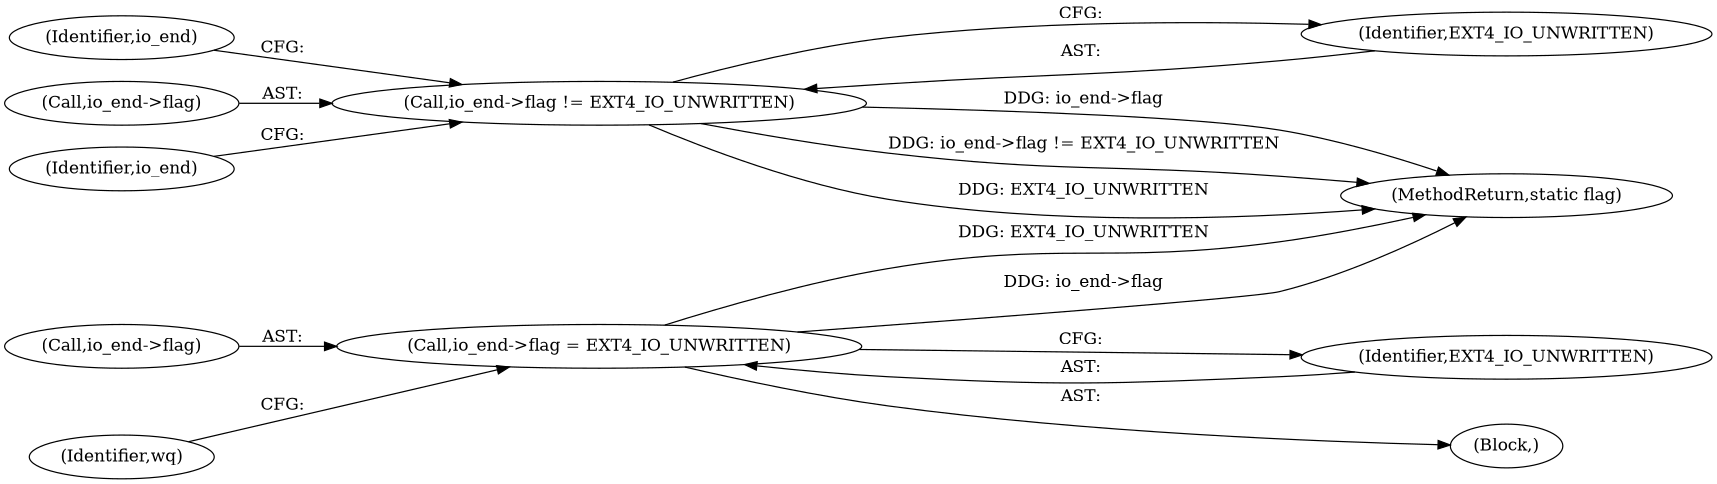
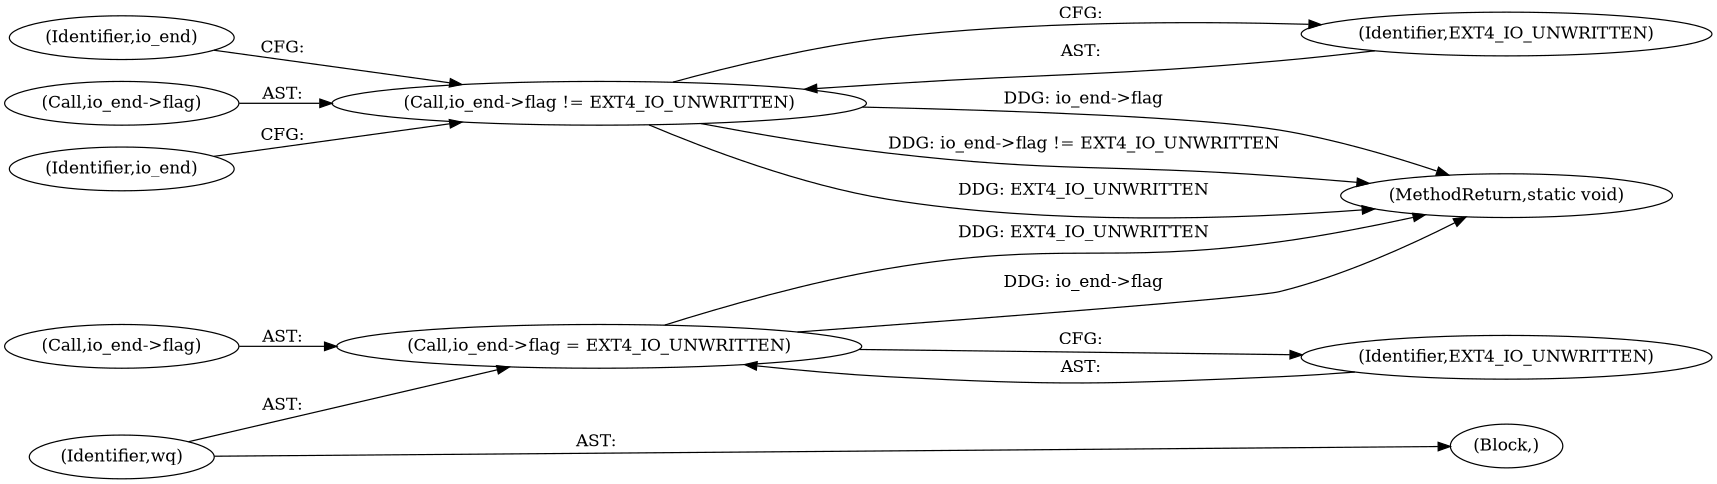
node "(MethodReturn,static flag)": label "(MethodReturn,static flag)" -> "(MethodReturn,static void)"
edge "(Identifier,wq)" -> "(Call,io_end->flag = EXT4_IO_UNWRITTEN)": label "CFG: " -> "AST: "
edge "(Call,io_end->flag = EXT4_IO_UNWRITTEN)" -> "(Block,)": now "(Identifier,wq)" -> "(Block,)"
